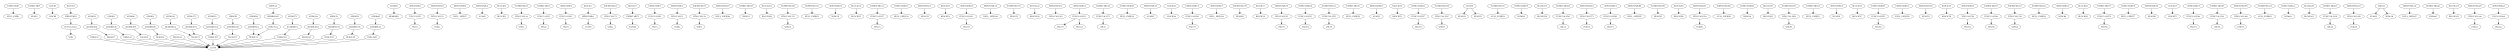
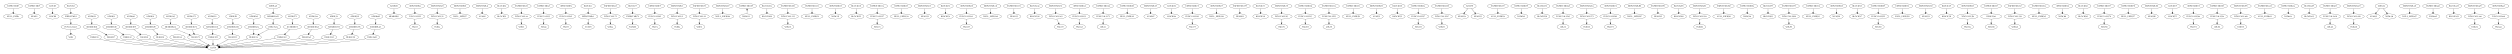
edge "EXPRSTMR109" -> "NUM111": reversed
node "FUNCCALL346": label "FUNCCALL346" -> "DEREF346"
edge "FUNCCALL155" -> "VAR157": now "FUNCCALL165" -> "VAR157"
